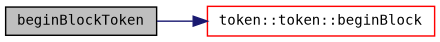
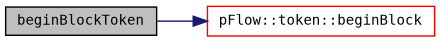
node "token::token::beginBlock": label "token::token::beginBlock" -> "pFlow::token::beginBlock"
